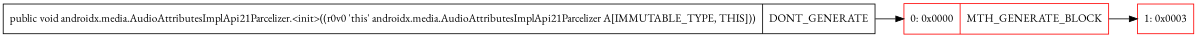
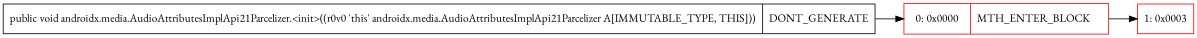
node "0: 0x0000": text "MTH_GENERATE_BLOCK" -> "MTH_ENTER_BLOCK"
